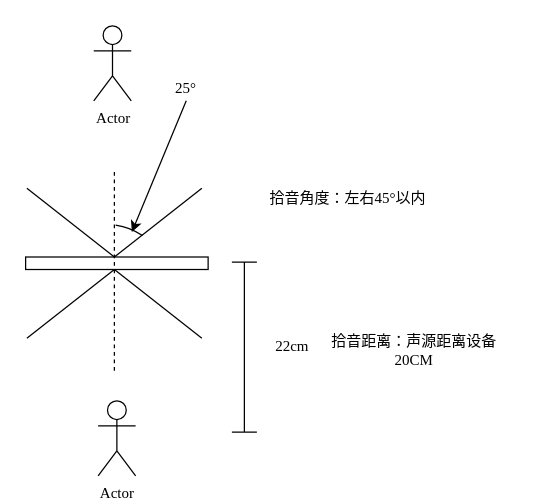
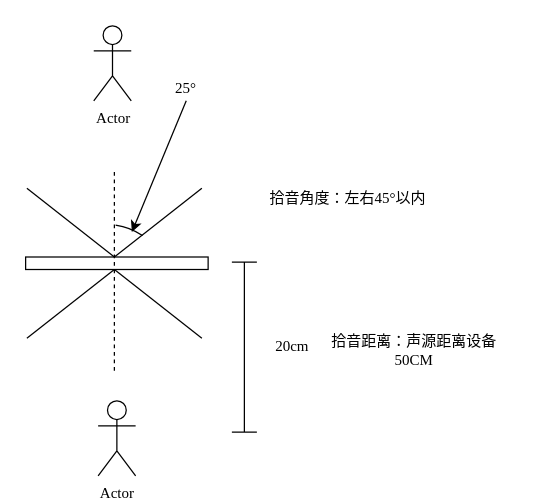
node "22cm": label "22cm" -> "20cm"
node "拾音距离：声源距离设备20CM": label "拾音距离：声源距离设备20CM" -> "拾音距离：声源距离设备50CM"
